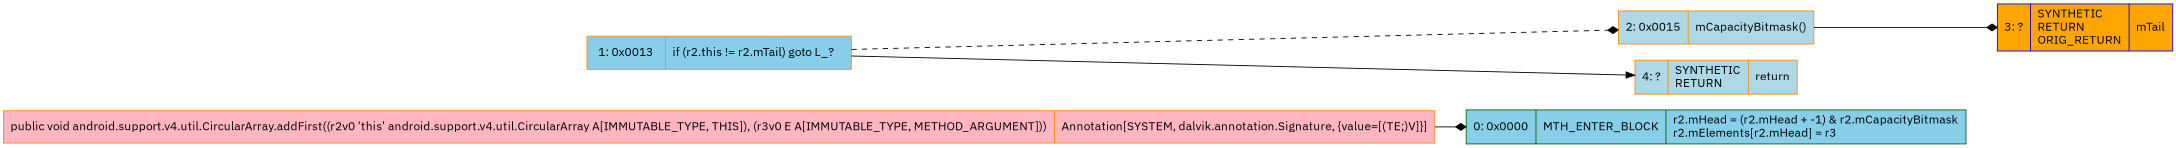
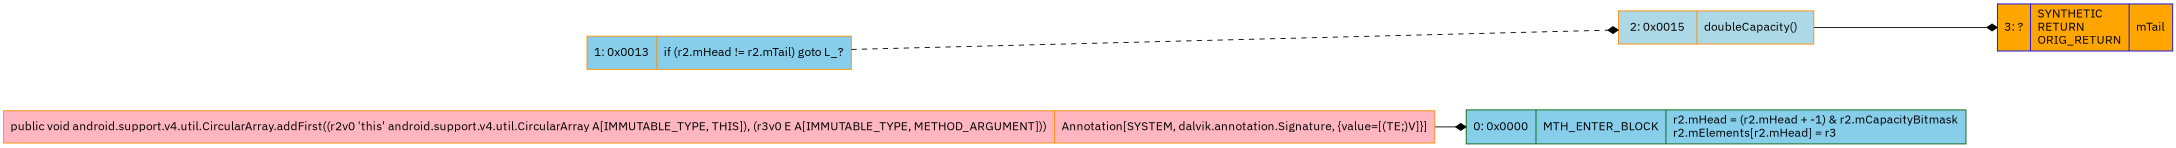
node "2: 0x0015": text "mCapacityBitmask()" -> "doubleCapacity()"
node "1: 0x0013": text "if (r2.this != r2.mTail) goto L_?" -> "if (r2.mHead != r2.mTail) goto L_?"
node "4: ?": removed
